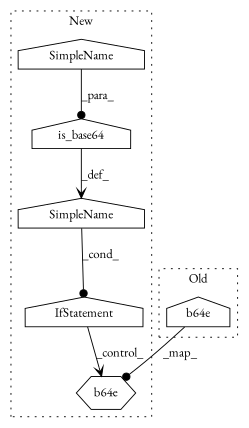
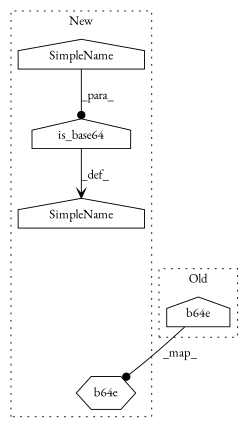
node "IfStatement": removed
